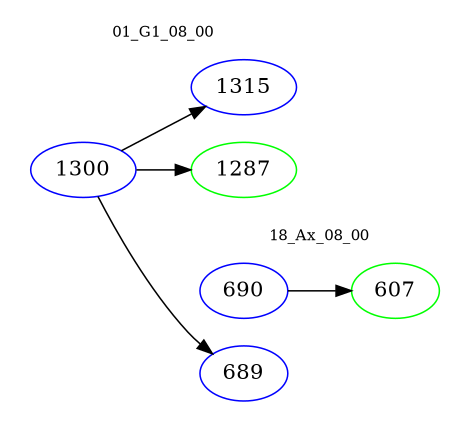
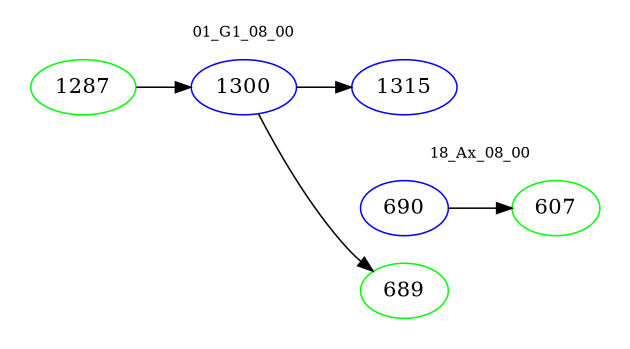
edge "1300" -> "1287": reversed
node "689": color blue -> green
